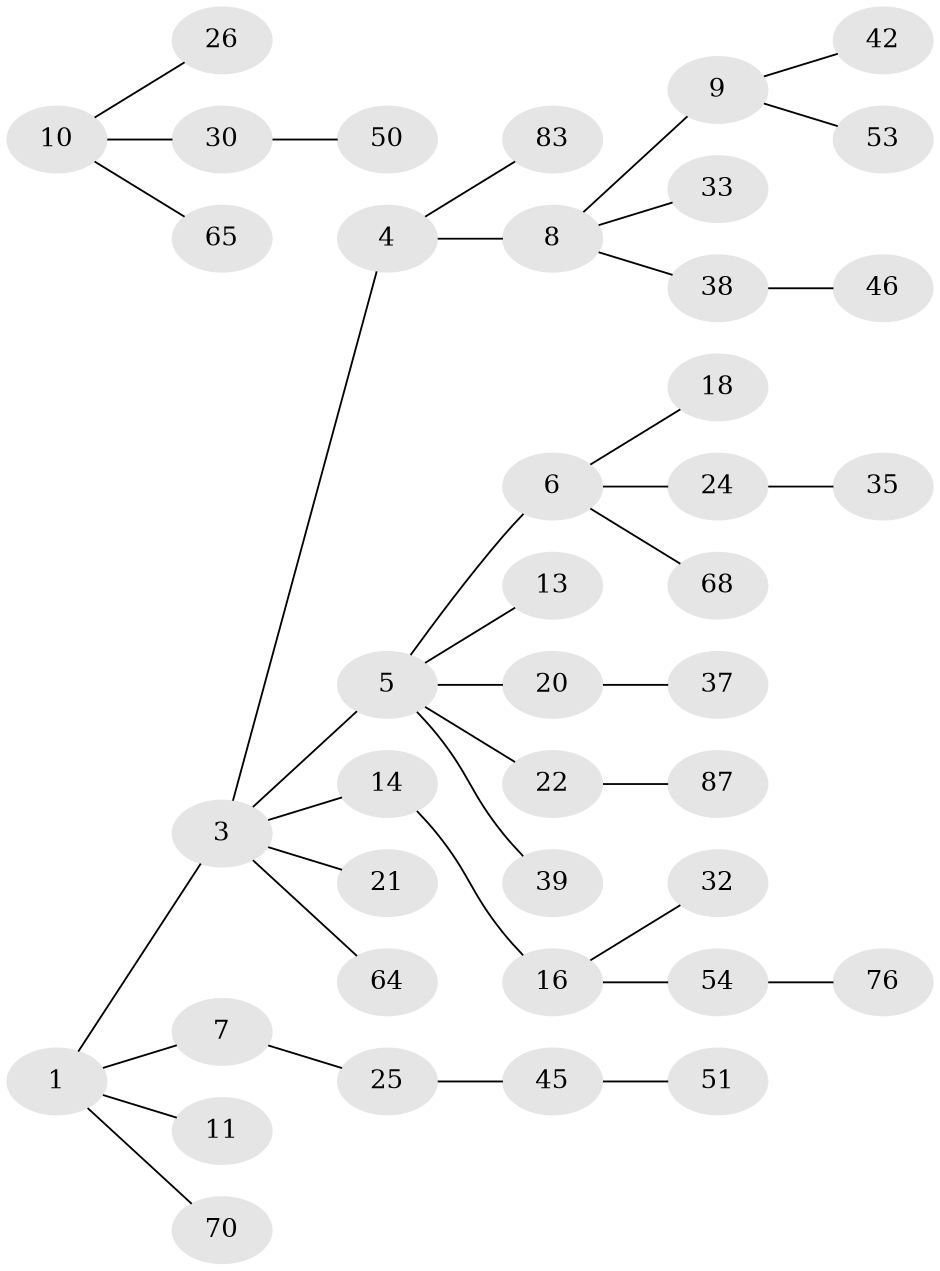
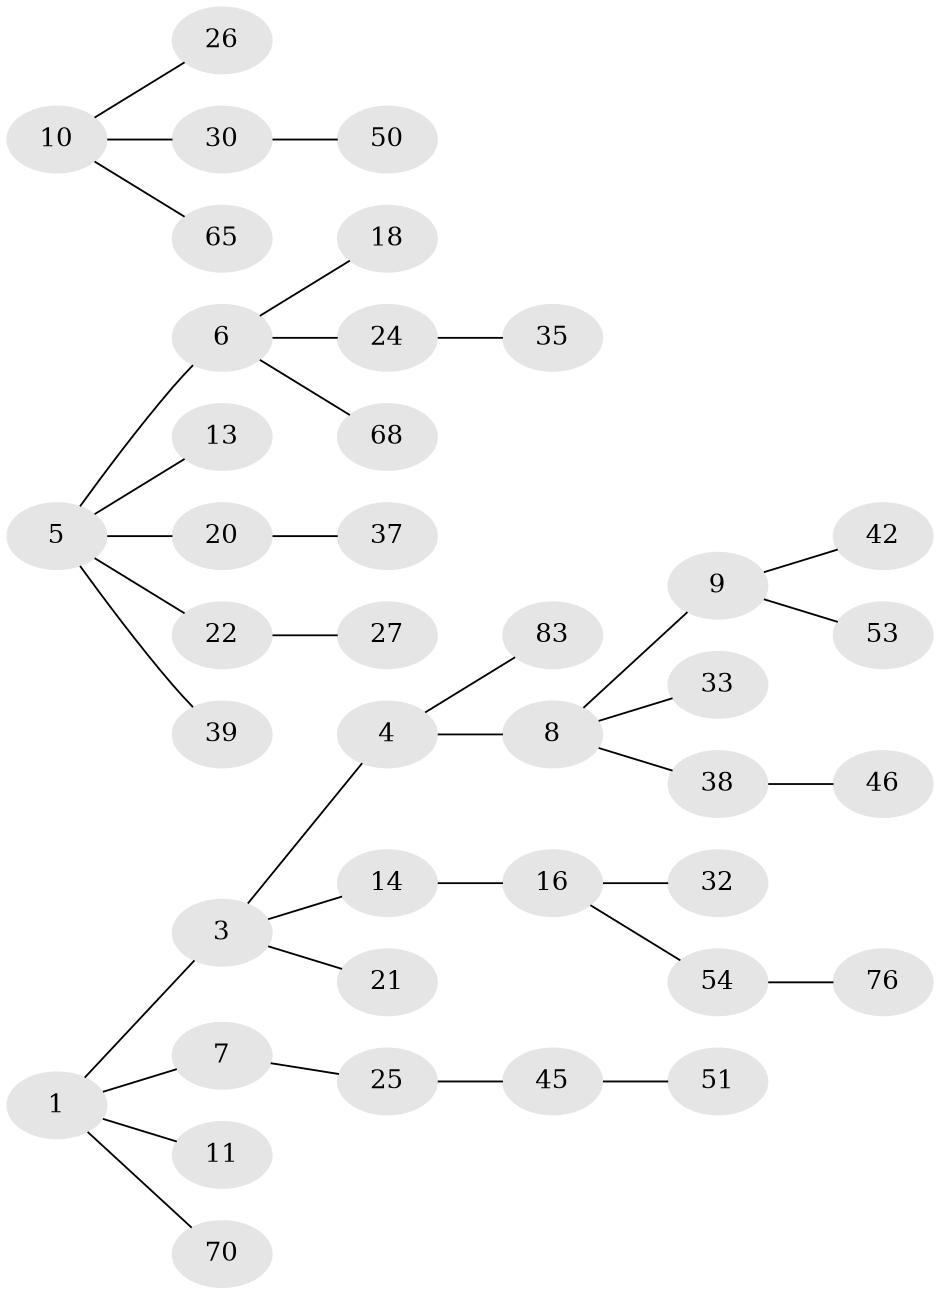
edge "5" -- "3": removed
node "87": label "87" -> "27"
node "64": removed
